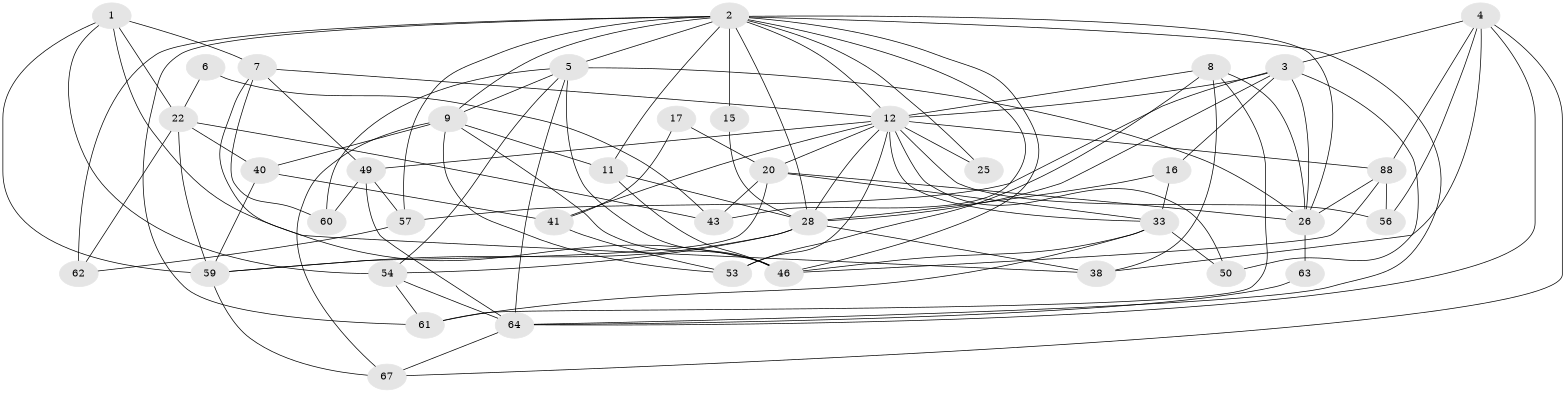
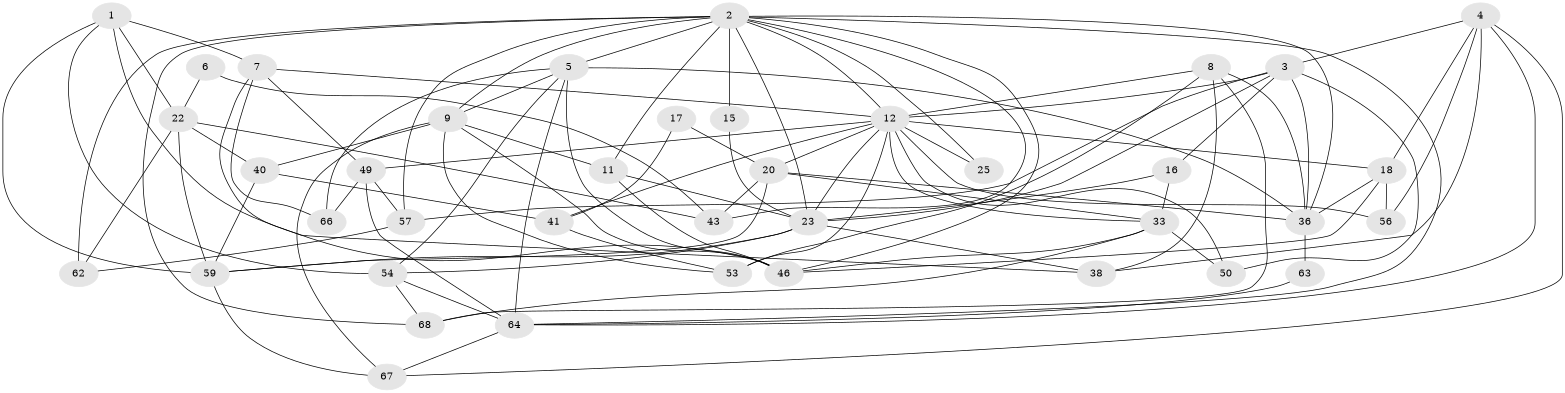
node "88": label "88" -> "18"
node "60": label "60" -> "66"
node "28": label "28" -> "23"
node "26": label "26" -> "36"
node "61": label "61" -> "68"
